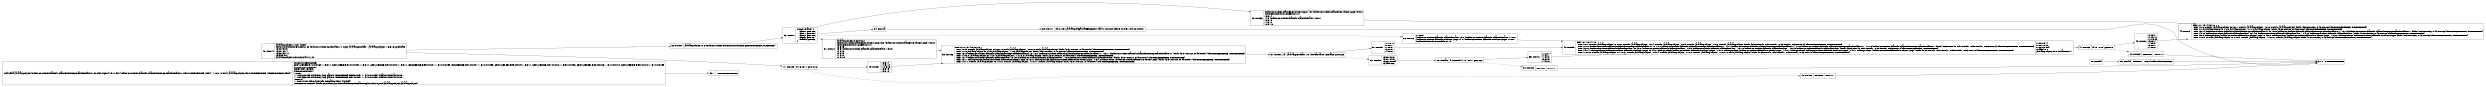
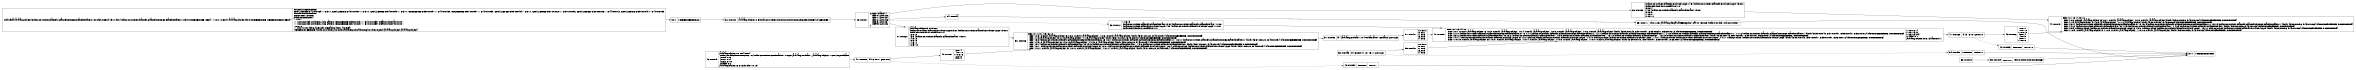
edge "46: 0x007b" -> "32: 0x0000": now "30: ?" -> "32: 0x0000"
node "52: 0x009e": removed
node "54: 0x00b0": text "RETURN" -> "METHOD"
